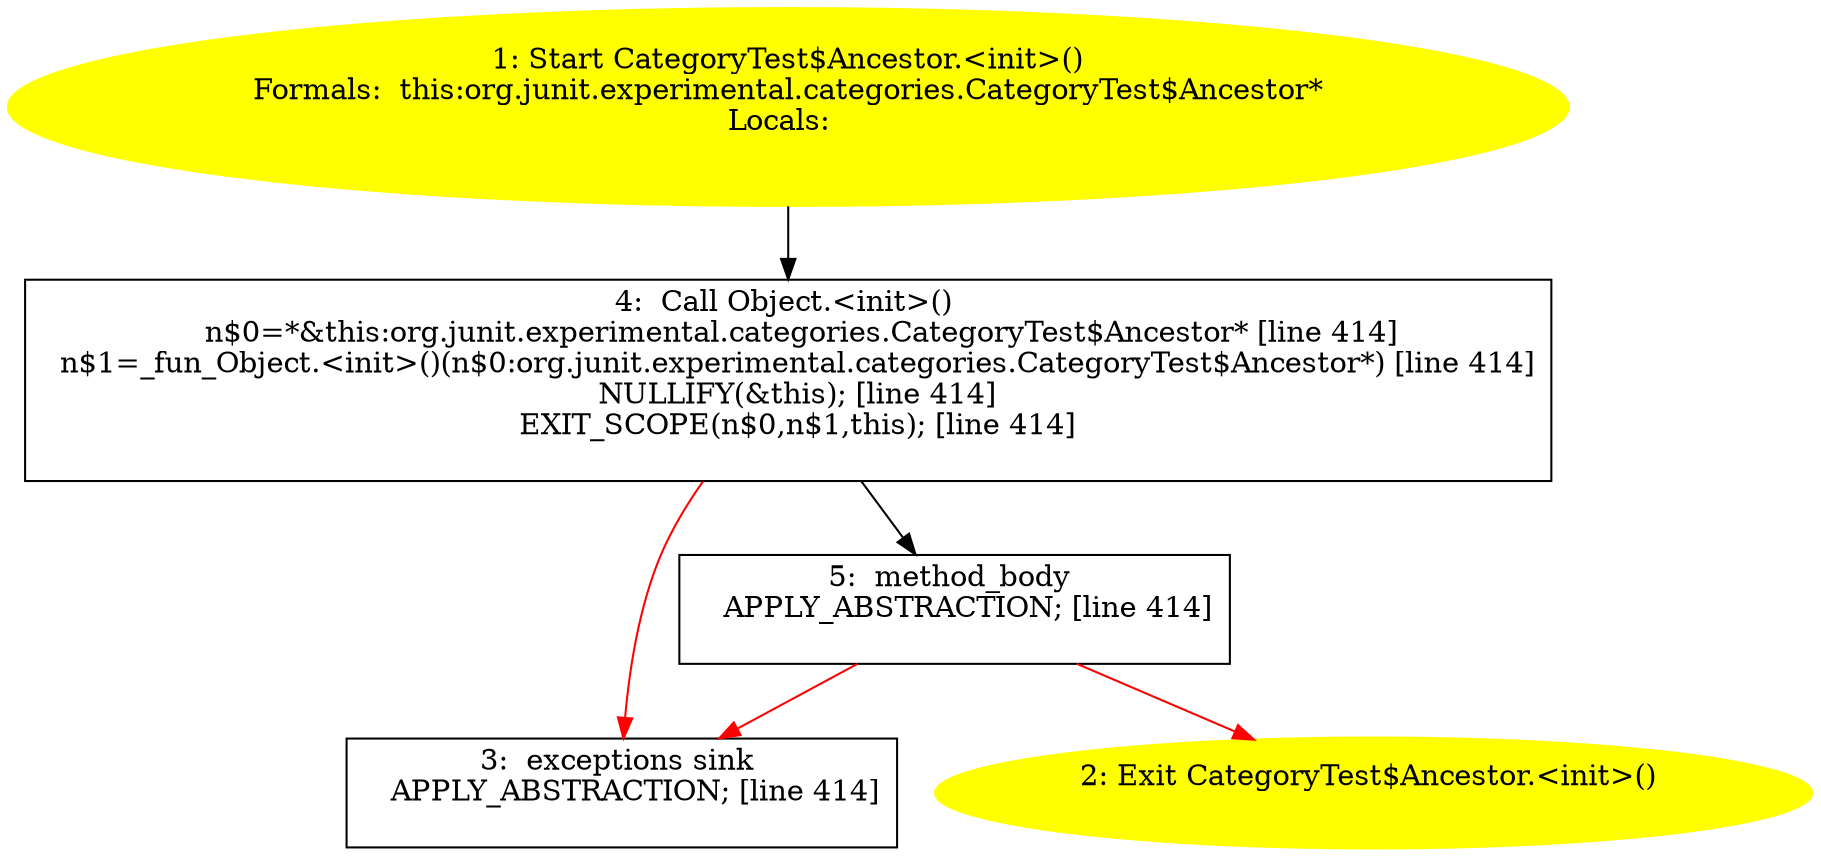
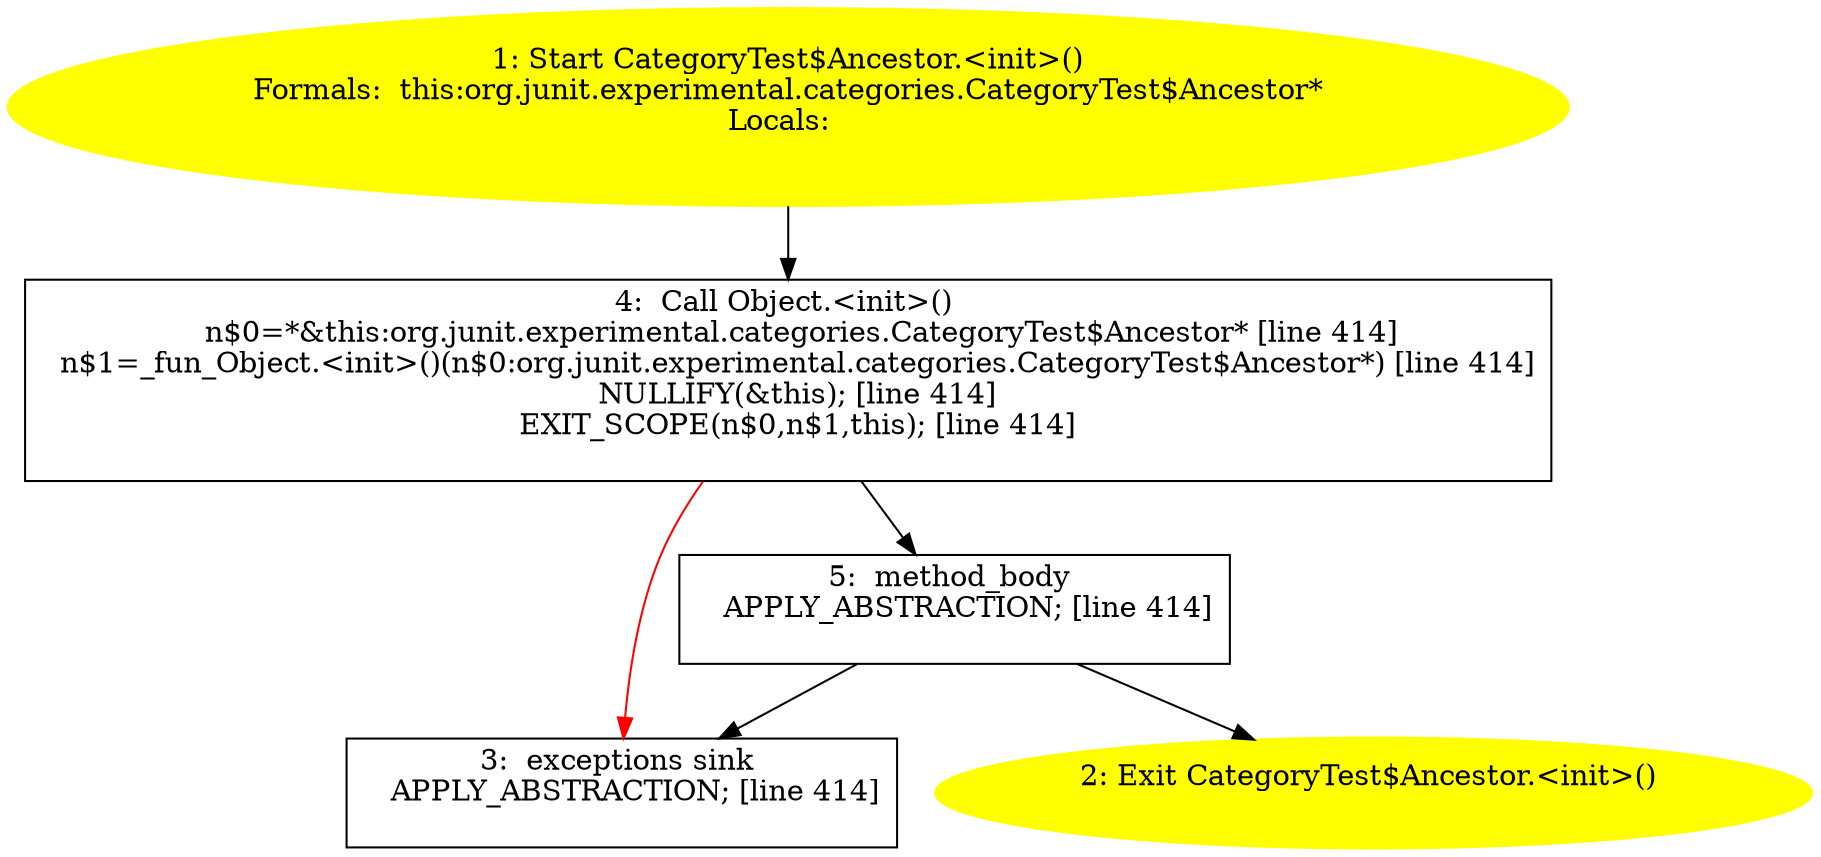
edge "5:  method_body APPLY_ABSTRACTION; [line 414]" -> "3:  exceptions sink APPLY_ABSTRACTION; [line 414]": color red -> black
edge "5:  method_body APPLY_ABSTRACTION; [line 414]" -> "2: Exit CategoryTest$Ancestor.<init>()": color red -> black
